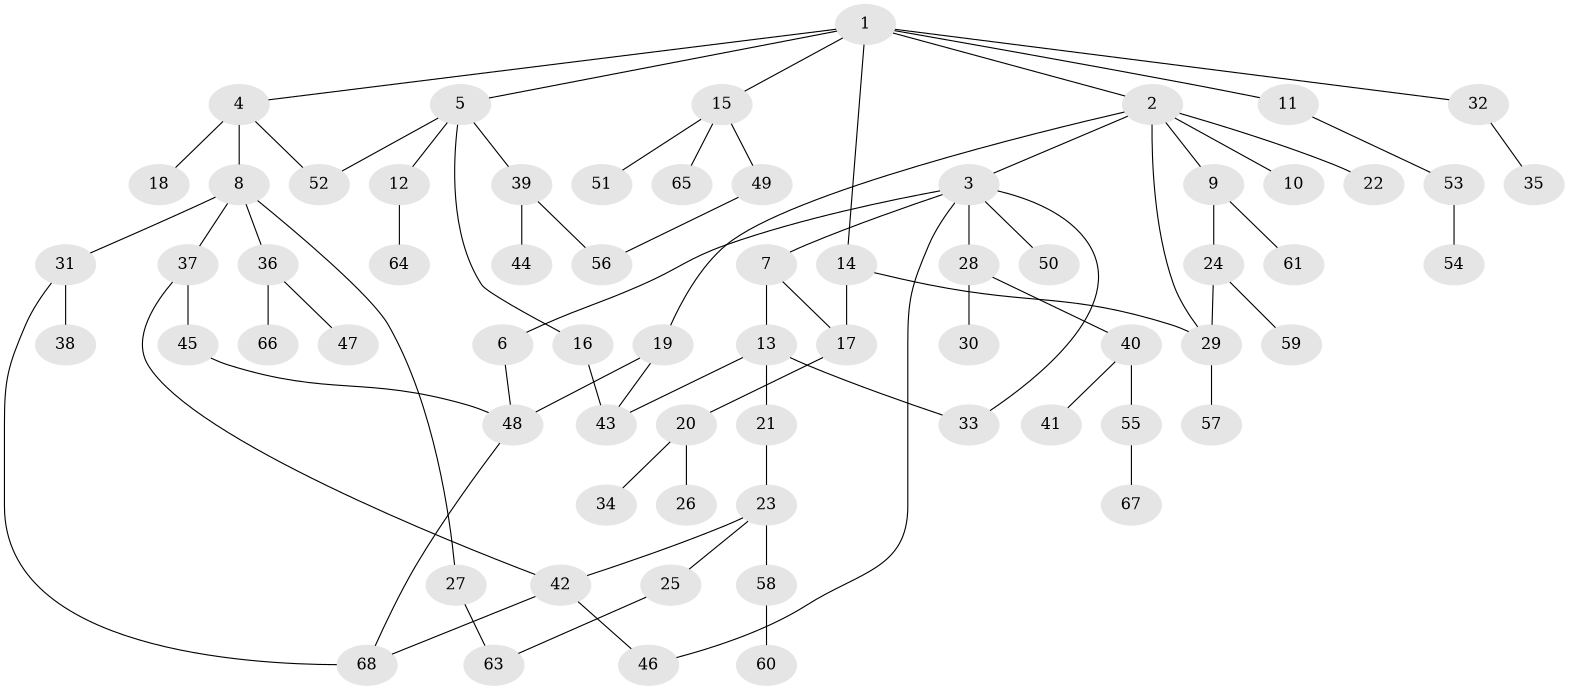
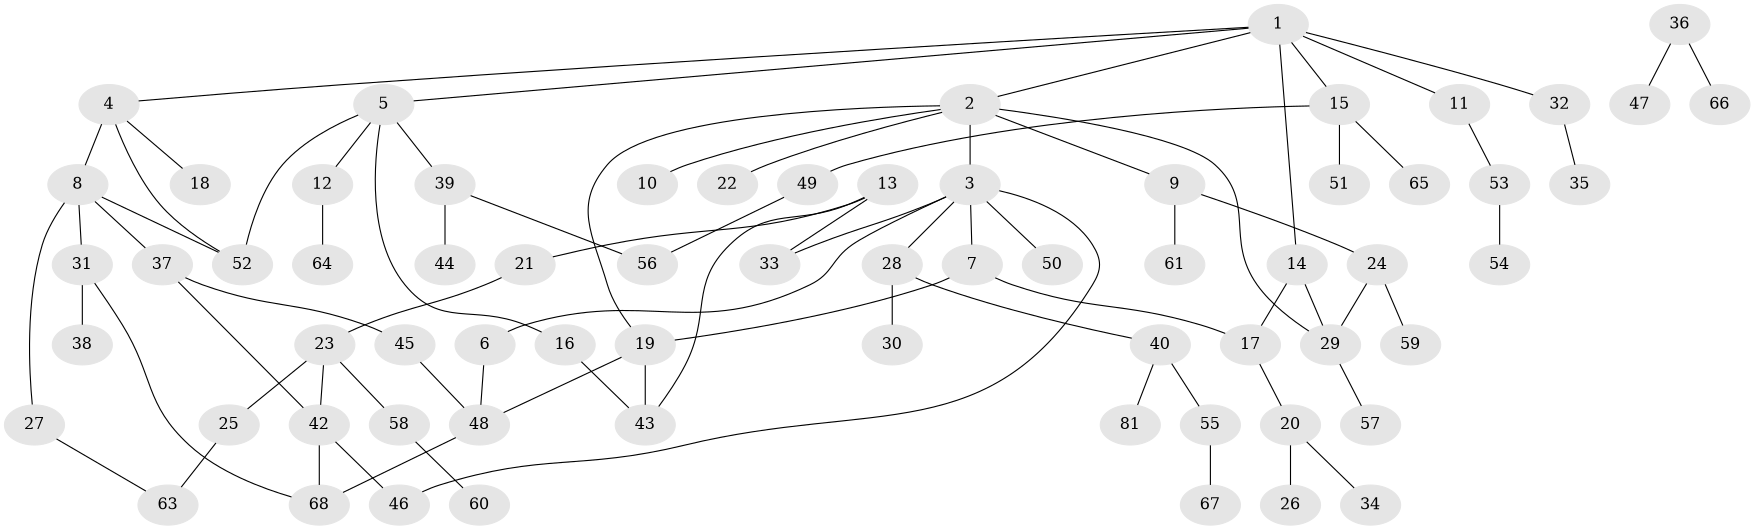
edge "8" -- "36": now "8" -- "52"
edge "7" -- "13": now "7" -- "19"
node "41": label "41" -> "81"
